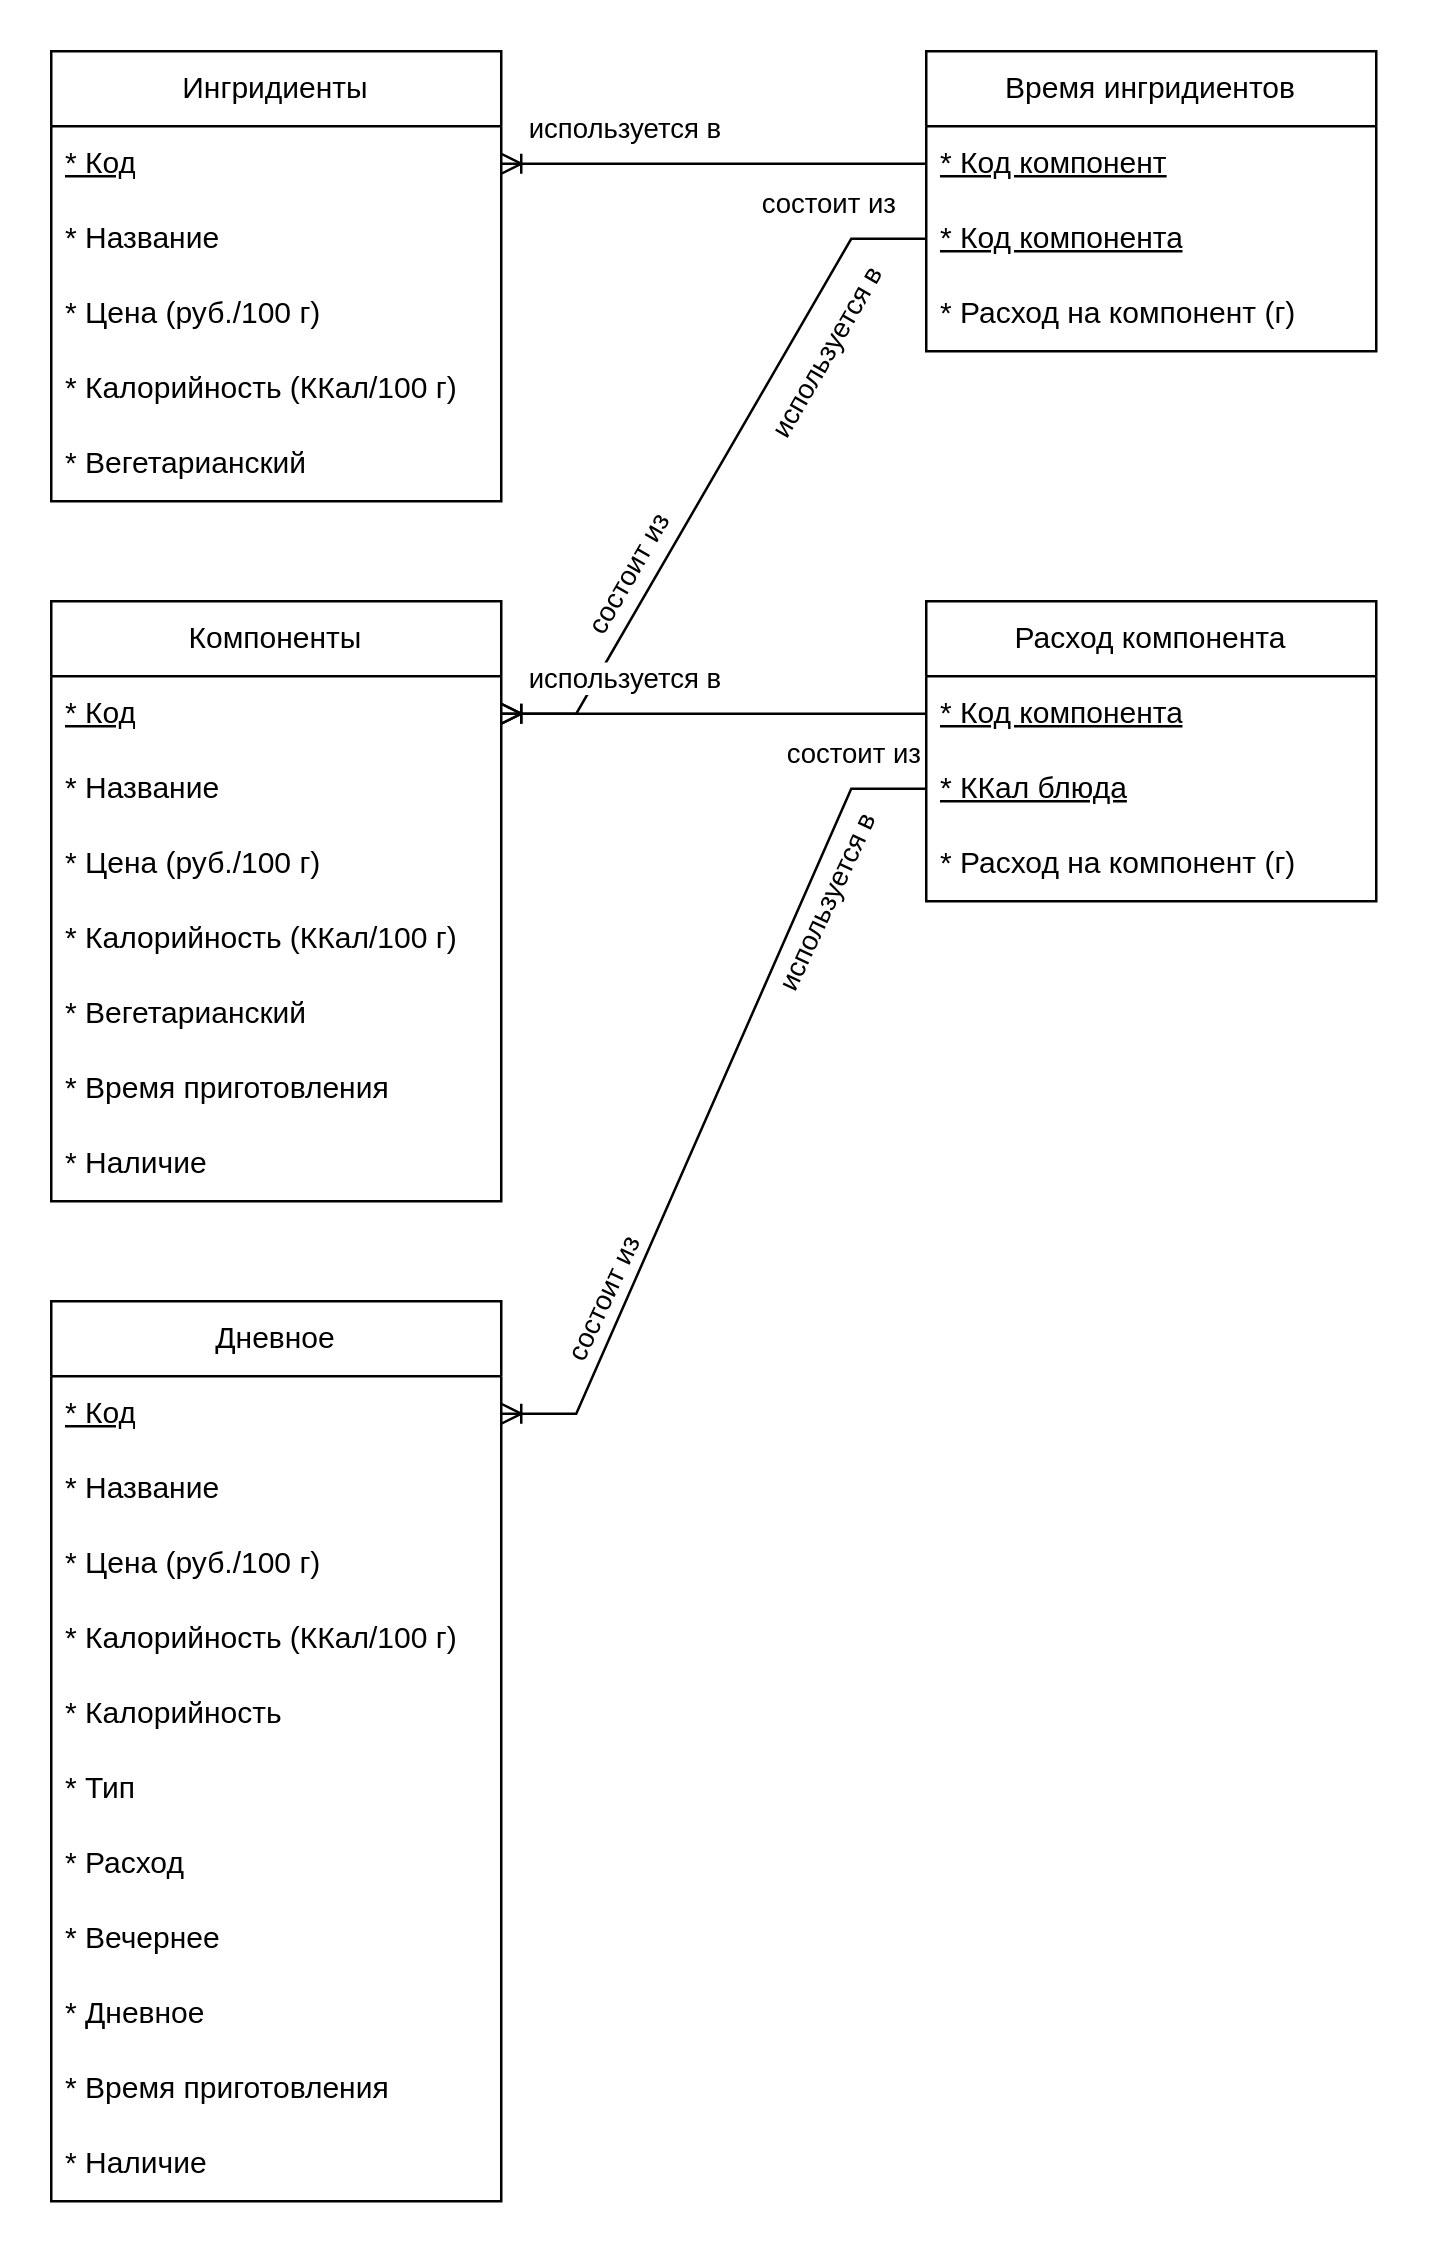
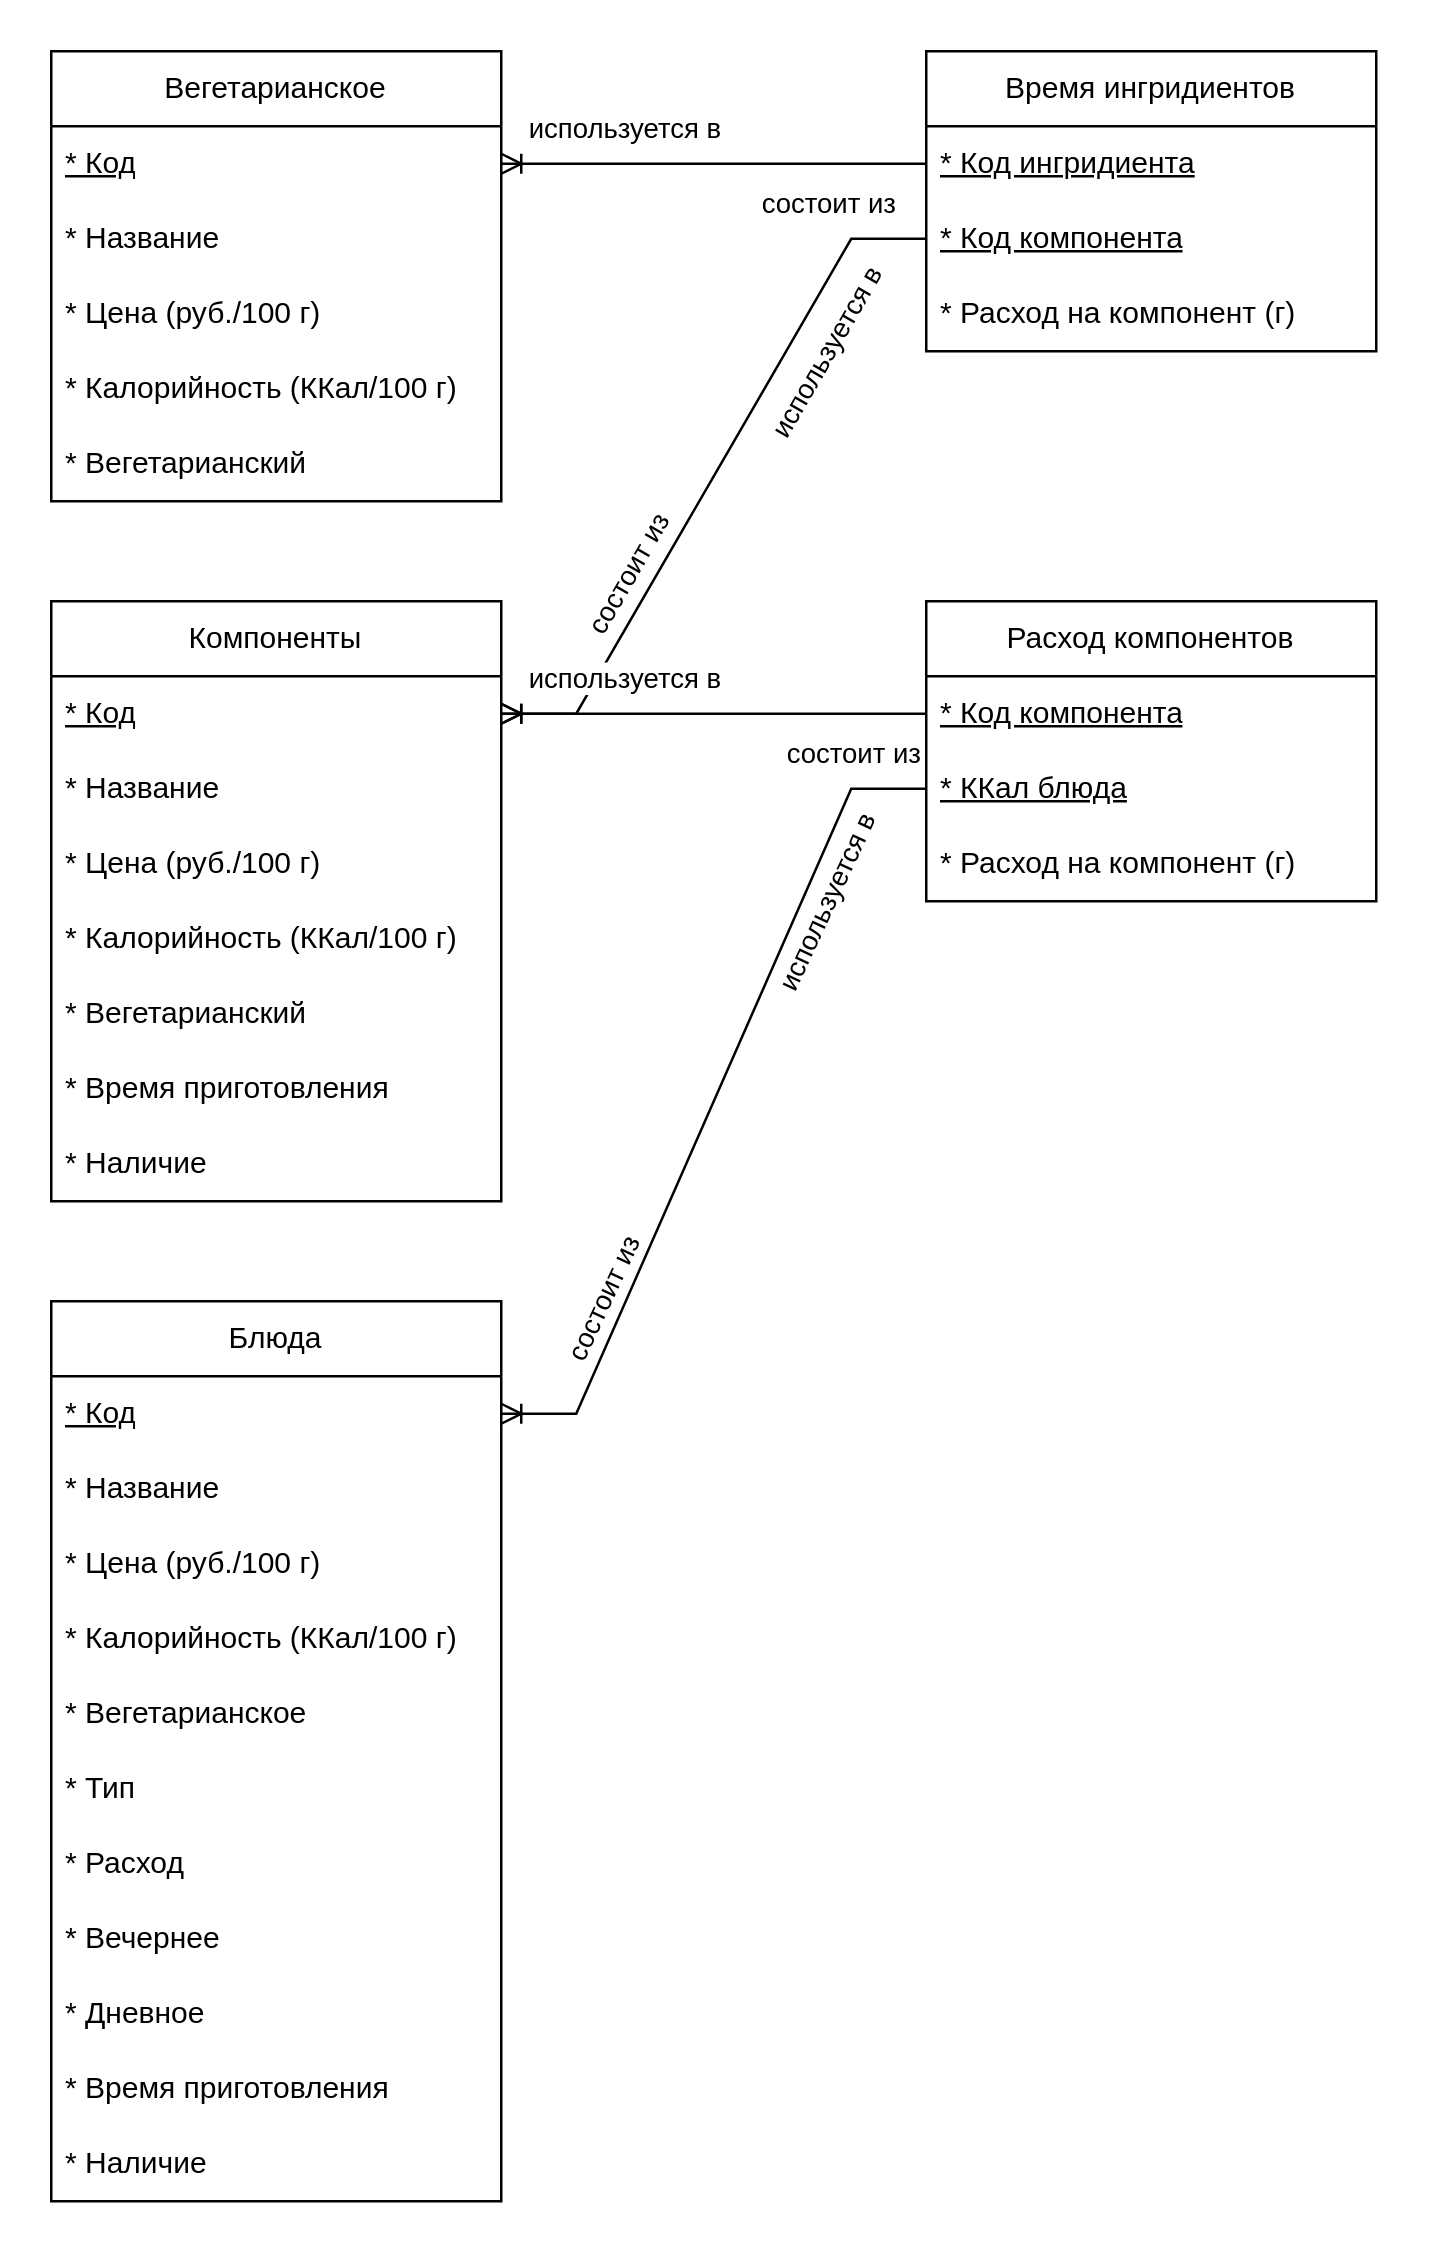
node "Ингридиенты": label "Ингридиенты" -> "Вегетарианское"
node "* Код компонент": label "* Код компонент" -> "* Код ингридиента"
node "Расход компонента": label "Расход компонента" -> "Расход компонентов"
node "Дневное": label "Дневное" -> "Блюда"
node "* Калорийность": label "* Калорийность" -> "* Вегетарианское"
